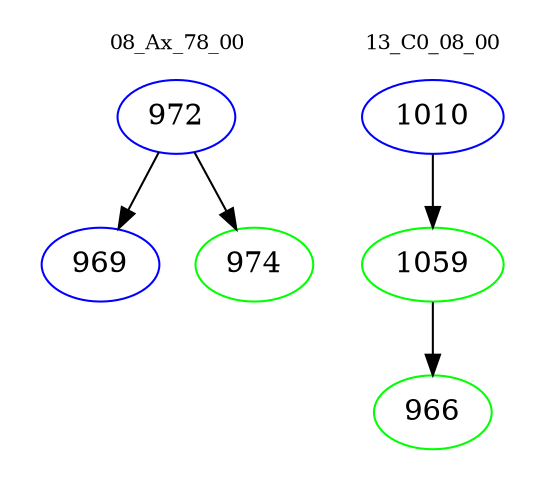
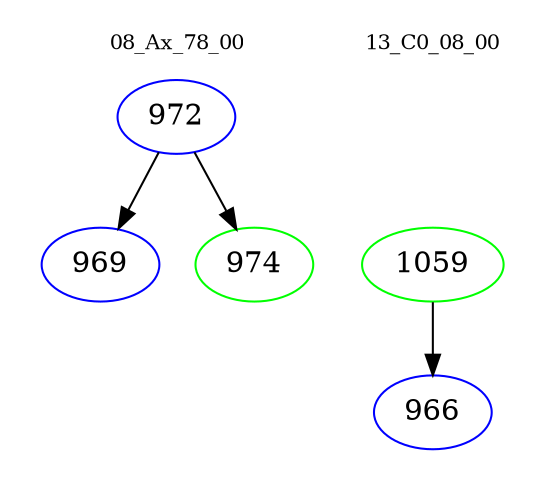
node "1010": removed
node "966": color green -> blue
